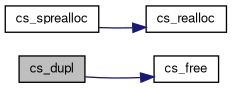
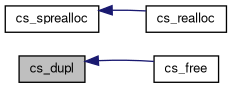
edge "cs_sprealloc" -> "cs_realloc": reversed
edge "cs_dupl" -> "cs_free": reversed
